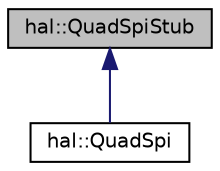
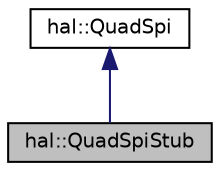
edge "hal::QuadSpi" -> "hal::QuadSpiStub": reversed
